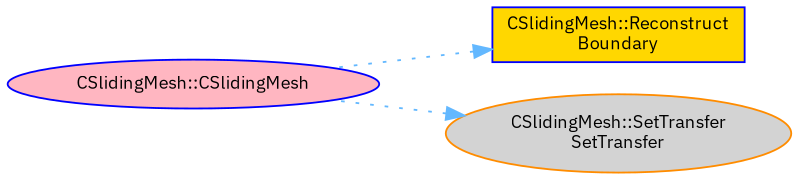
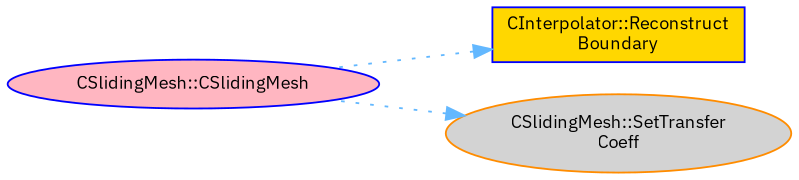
node "CSlidingMesh::Reconstruct Boundary": label "CSlidingMesh::Reconstruct Boundary" -> "CInterpolator::Reconstruct Boundary"
node "CSlidingMesh::SetTransfer SetTransfer": label "CSlidingMesh::SetTransfer SetTransfer" -> "CSlidingMesh::SetTransfer Coeff"
